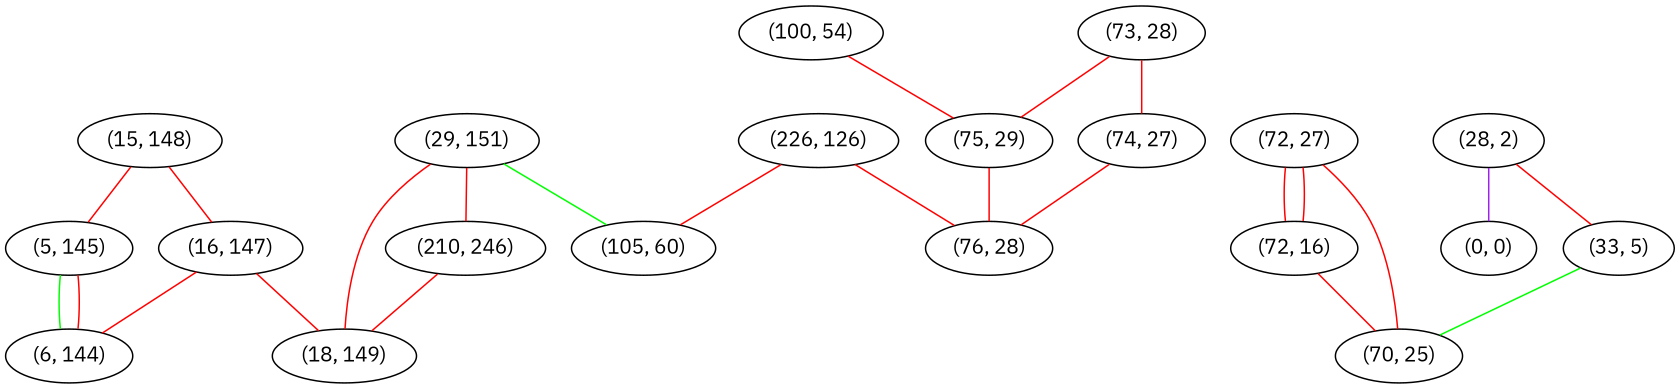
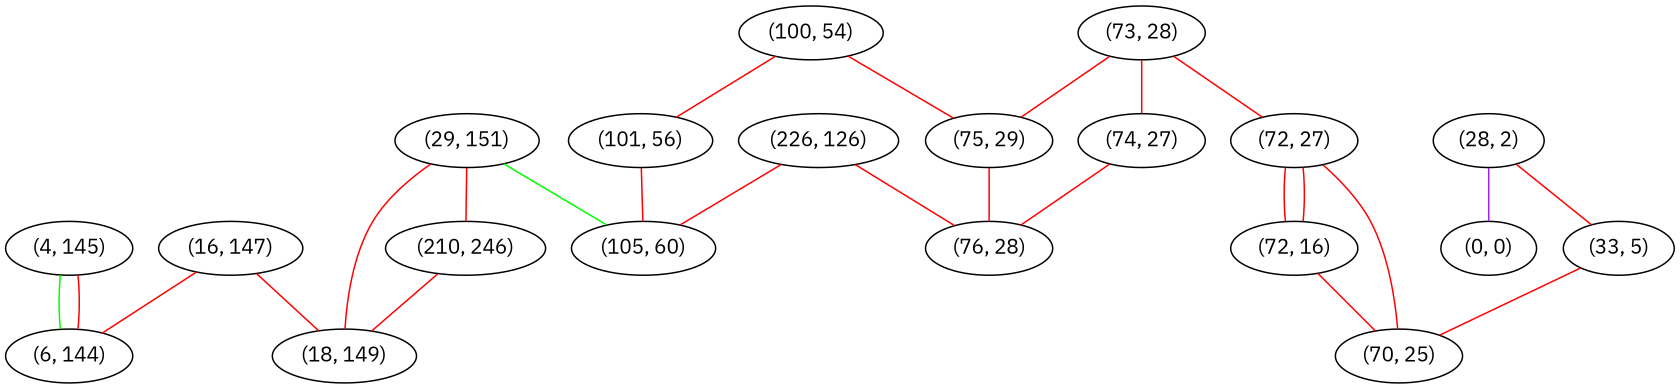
edge "(73, 28)" -- "(72, 27)": added
node "(15, 148)": removed
node "(101, 56)": added
node "(5, 145)": label "(5, 145)" -> "(4, 145)"
edge "(33, 5)" -- "(70, 25)": color green -> red
